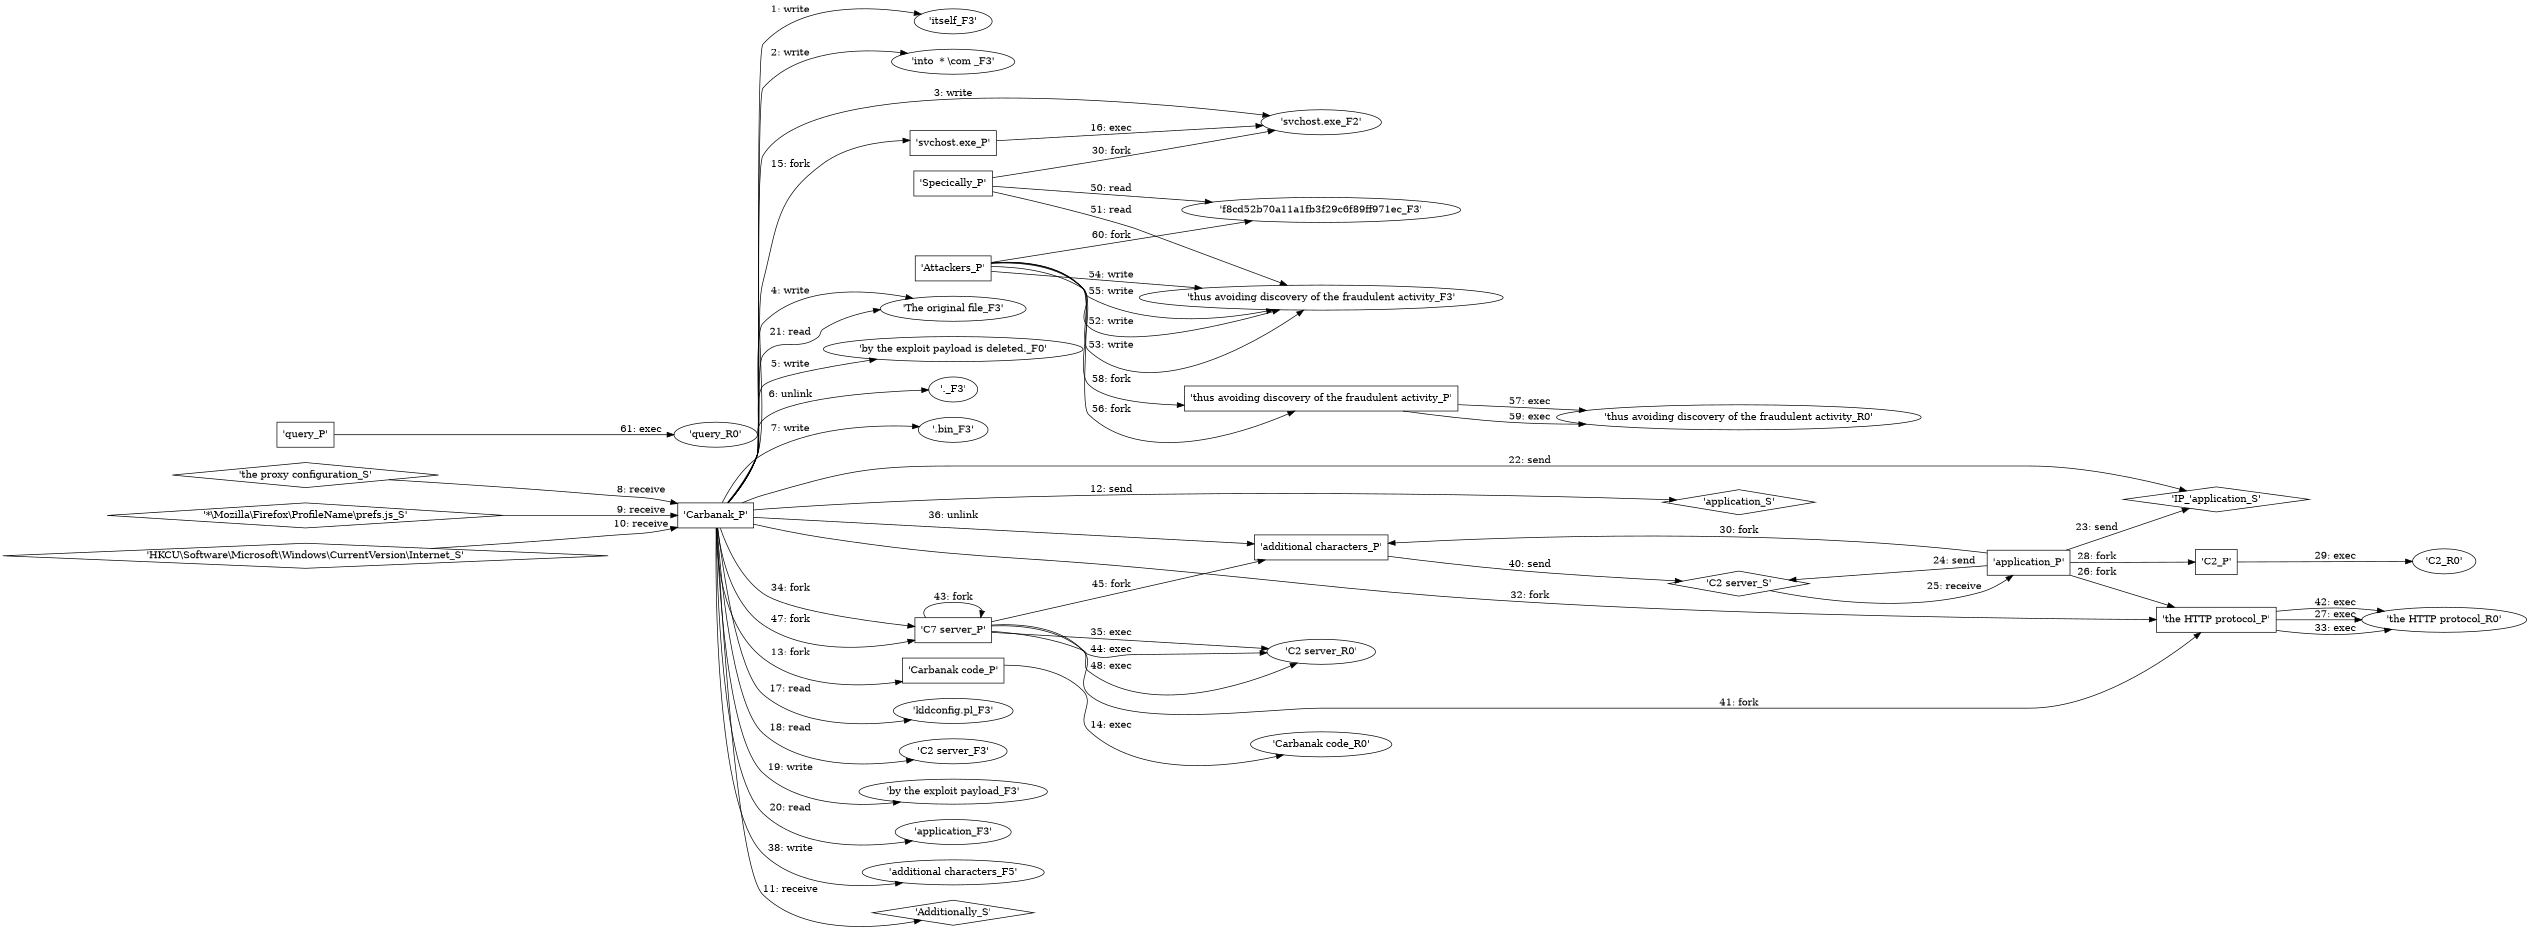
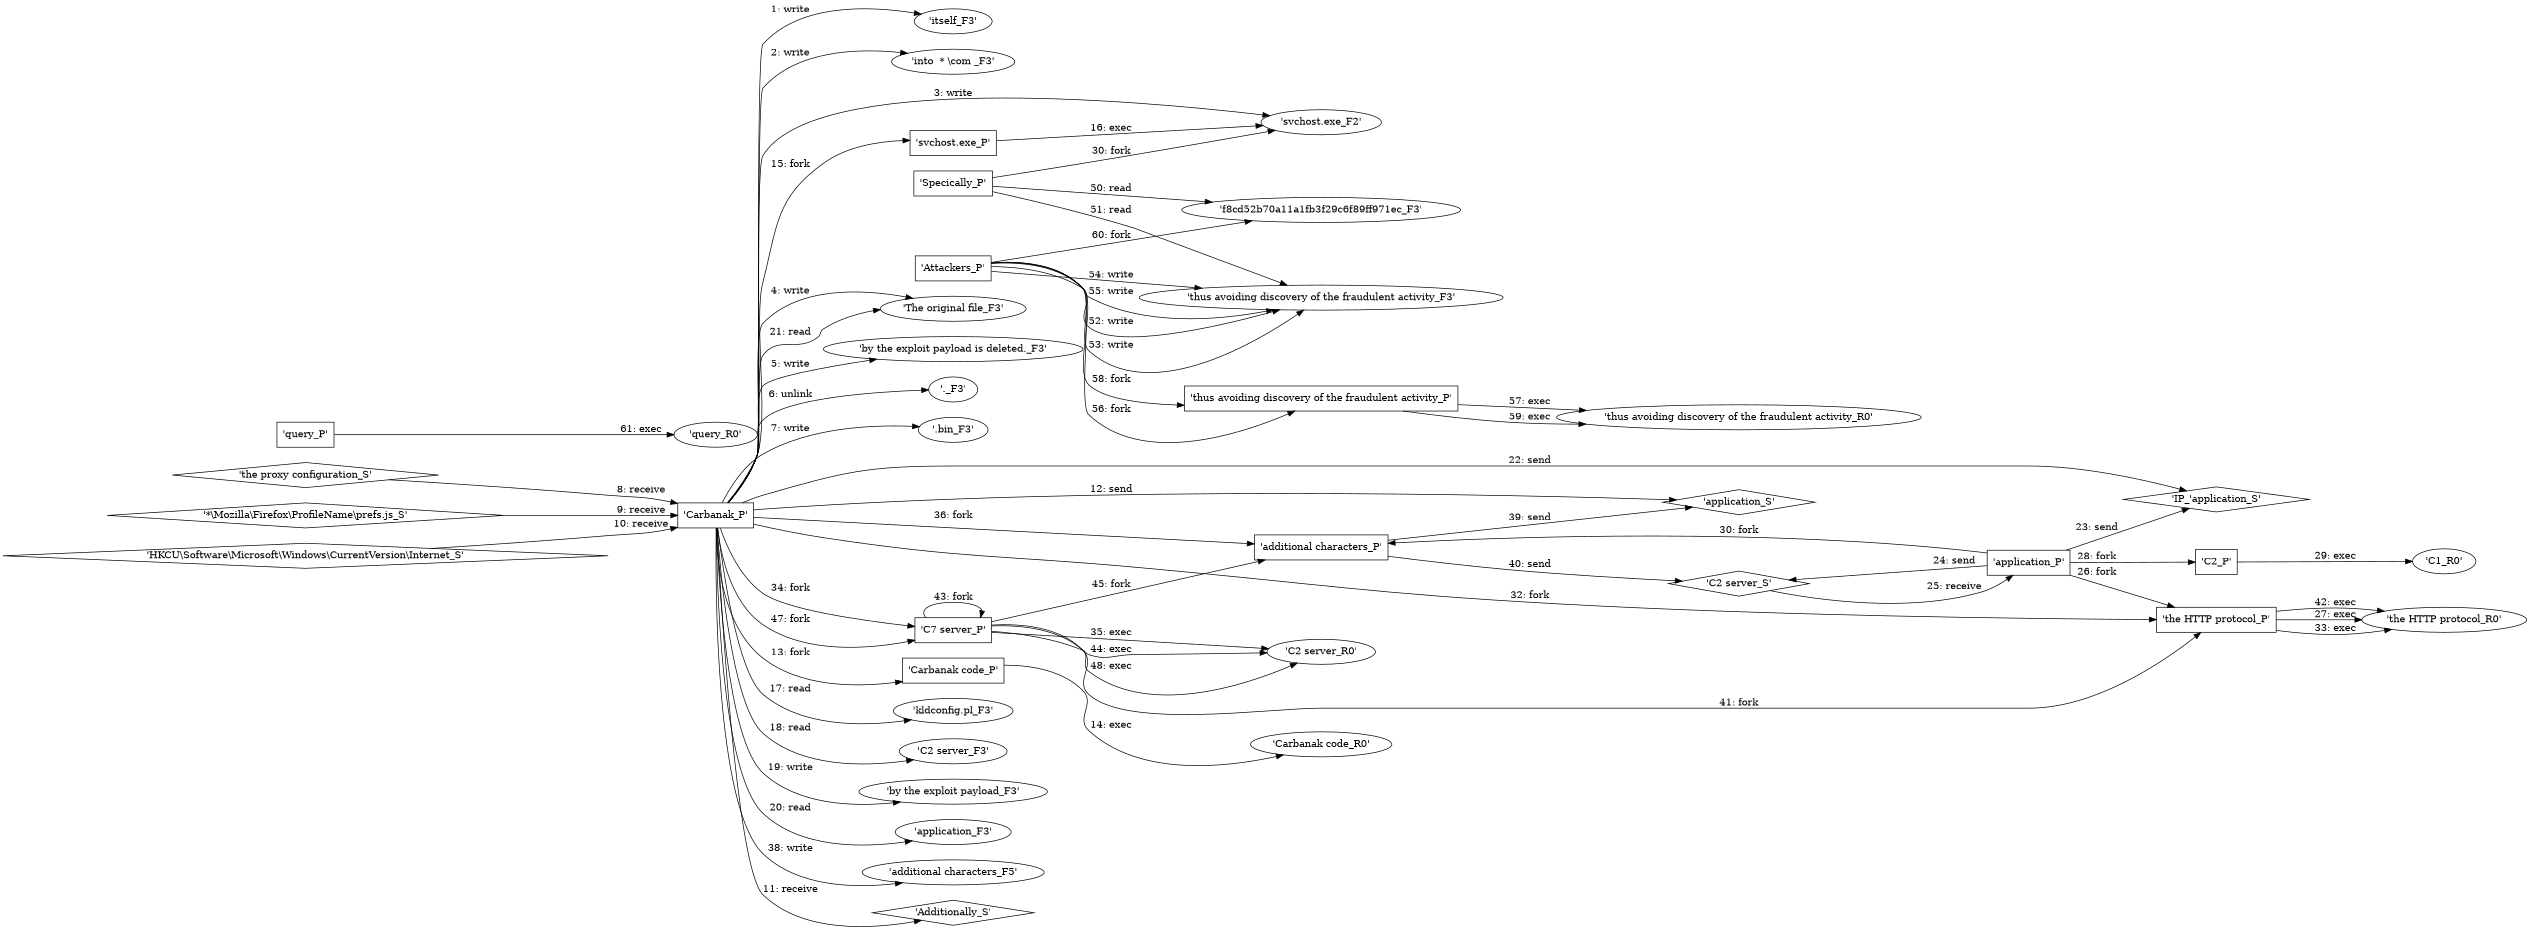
node "'by the exploit payload is deleted._F0'": label "'by the exploit payload is deleted._F0'" -> "'by the exploit payload is deleted._F3'"
edge "'Carbanak_P'" -> "'additional characters_P'": label "36: unlink" -> "36: fork"
edge "'additional characters_P'" -> "'application_S'": added, label "39: send"
node "'C2_R0'": label "'C2_R0'" -> "'C1_R0'"
